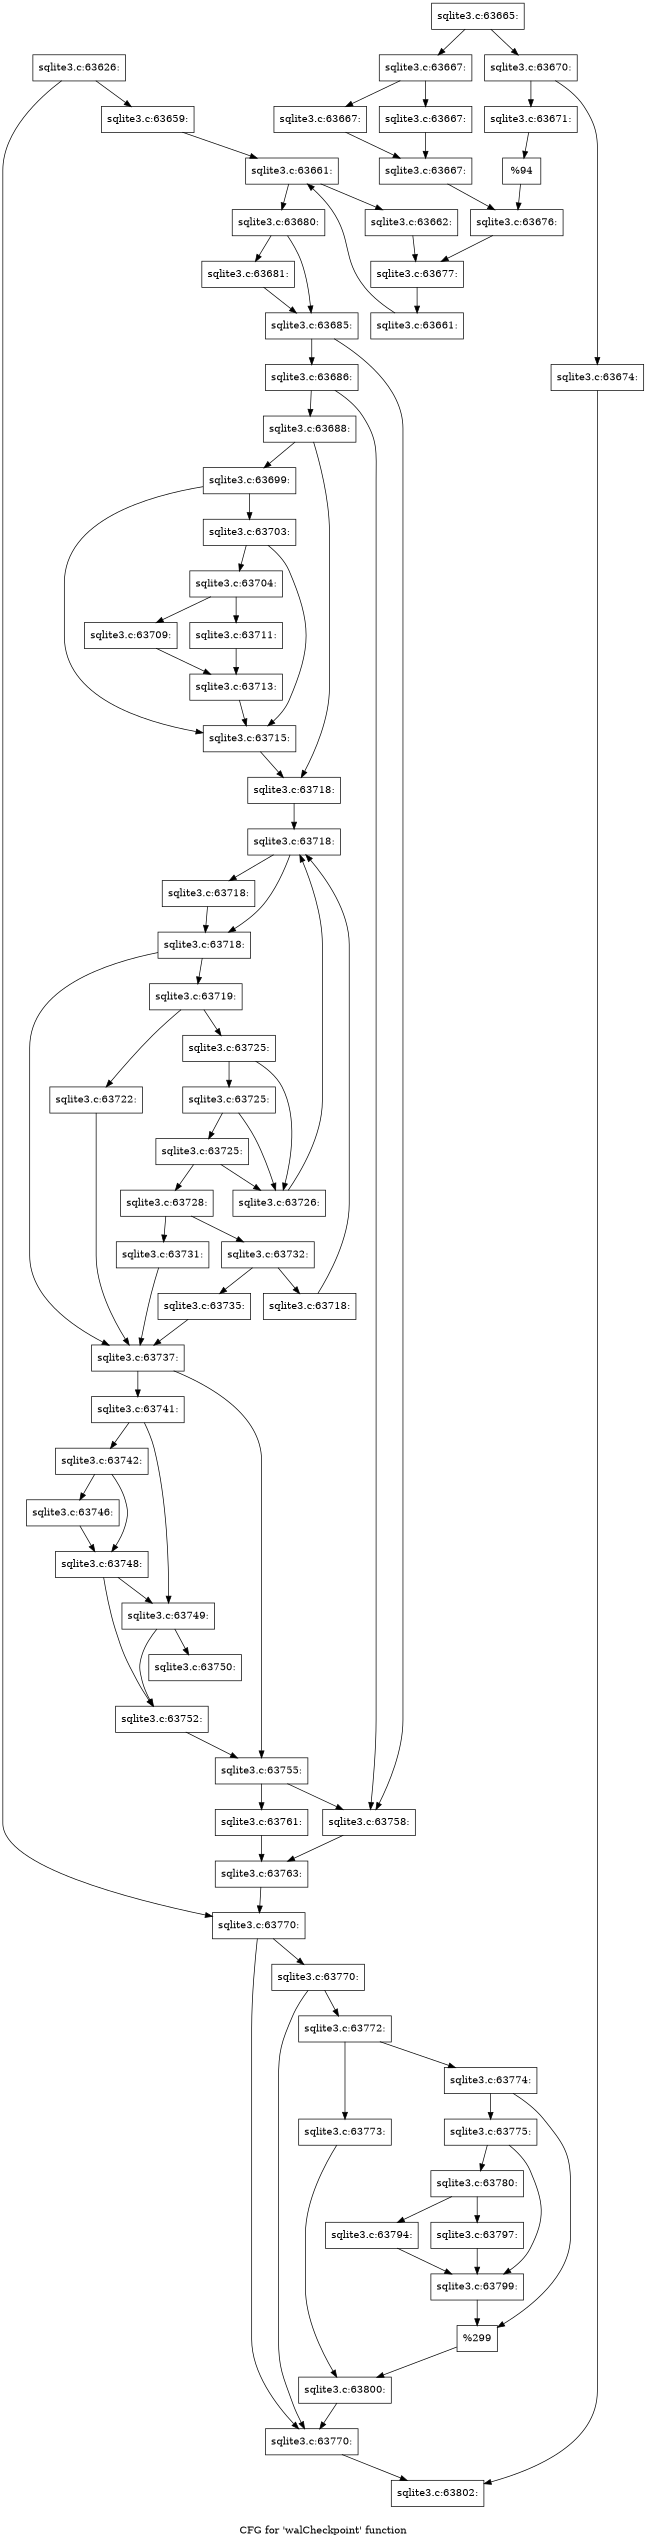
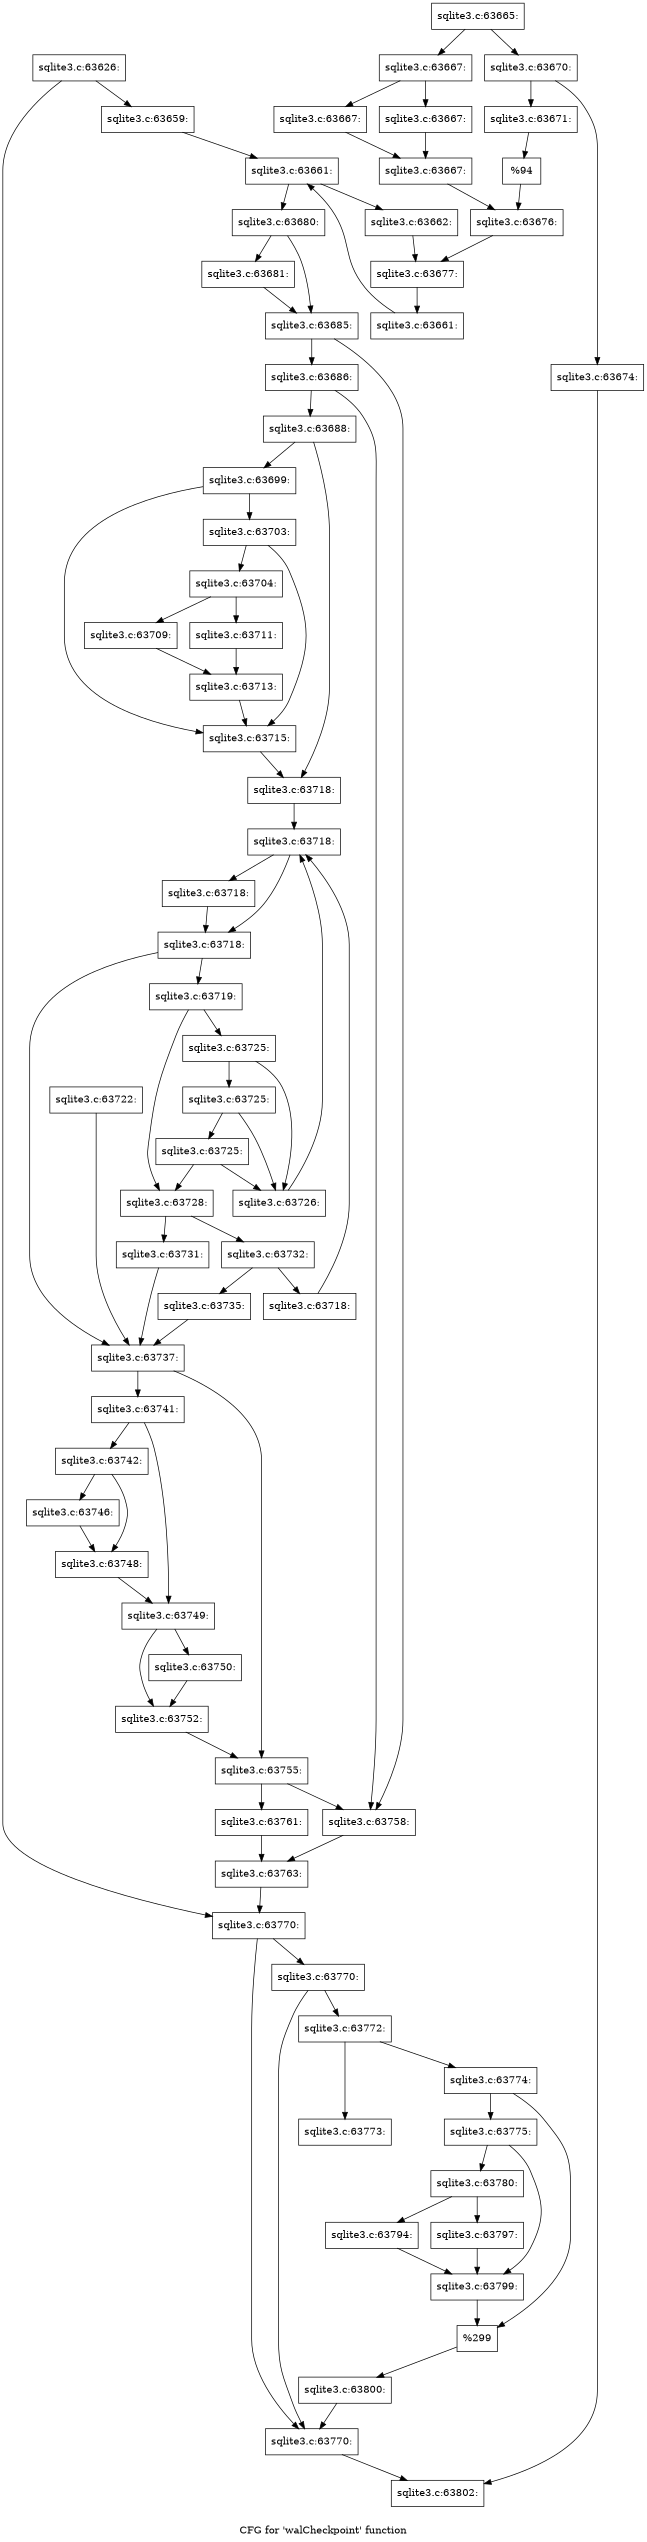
edge "sqlite3.c:63719:" -> "sqlite3.c:63722:": now "sqlite3.c:63719:" -> "sqlite3.c:63728:"
edge "sqlite3.c:63748:" -> "sqlite3.c:63752:": now "sqlite3.c:63750:" -> "sqlite3.c:63752:"
edge "sqlite3.c:63773:" -> "sqlite3.c:63800:": removed
